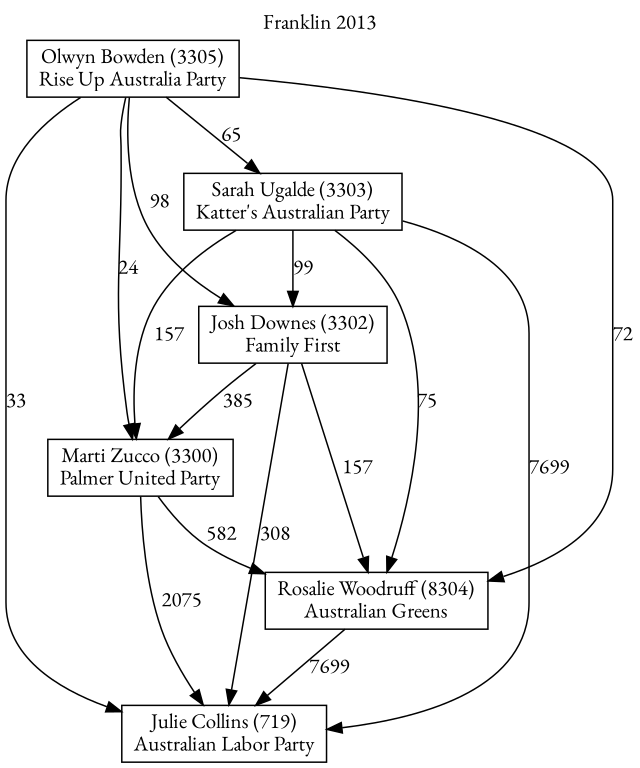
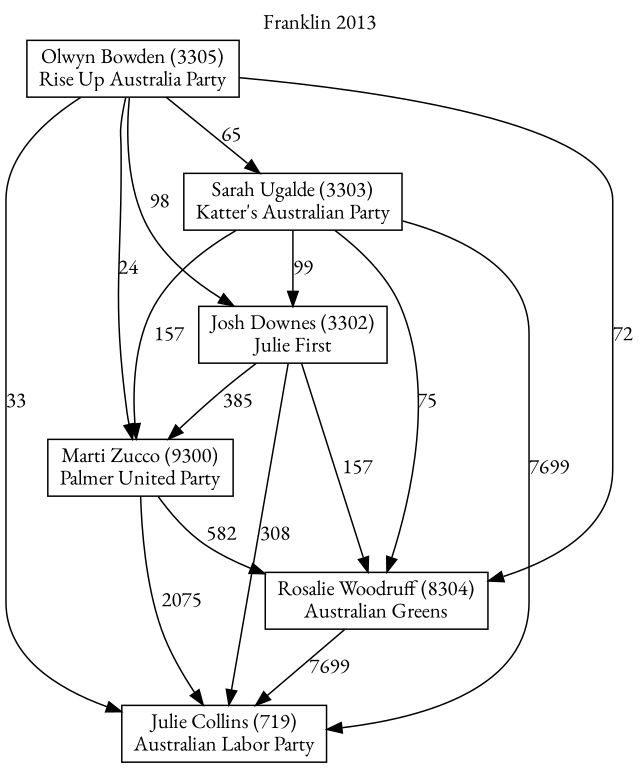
node "Josh Downes (3302) Family First": label "Josh Downes (3302) Family First" -> "Josh Downes (3302) Julie First"
node "Marti Zucco (3300) Palmer United Party": label "Marti Zucco (3300) Palmer United Party" -> "Marti Zucco (9300) Palmer United Party"
